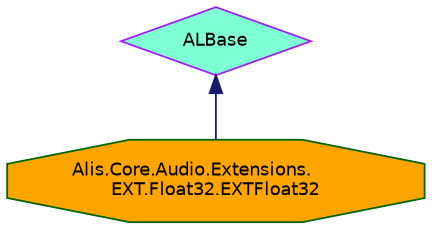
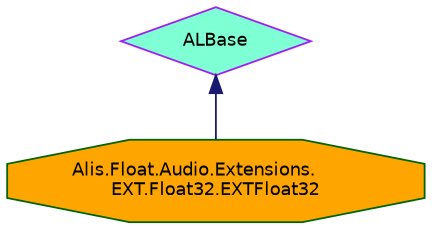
node "Alis.Core.Audio.Extensions. EXT.Float32.EXTFloat32": label "Alis.Core.Audio.Extensions. EXT.Float32.EXTFloat32" -> "Alis.Float.Audio.Extensions. EXT.Float32.EXTFloat32"
